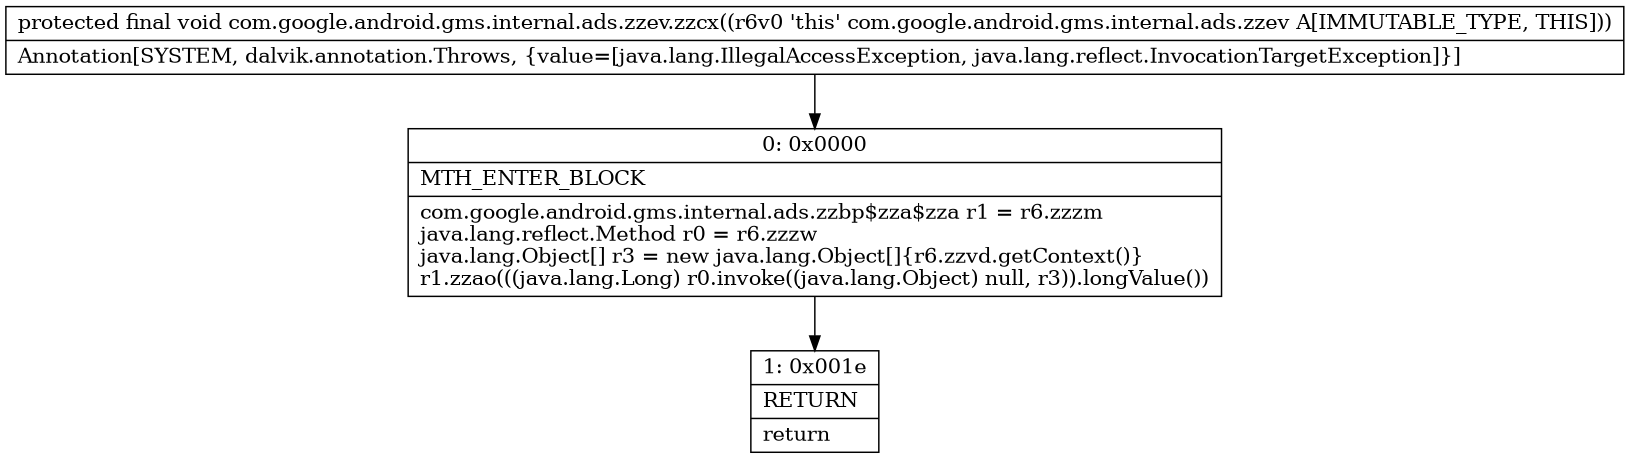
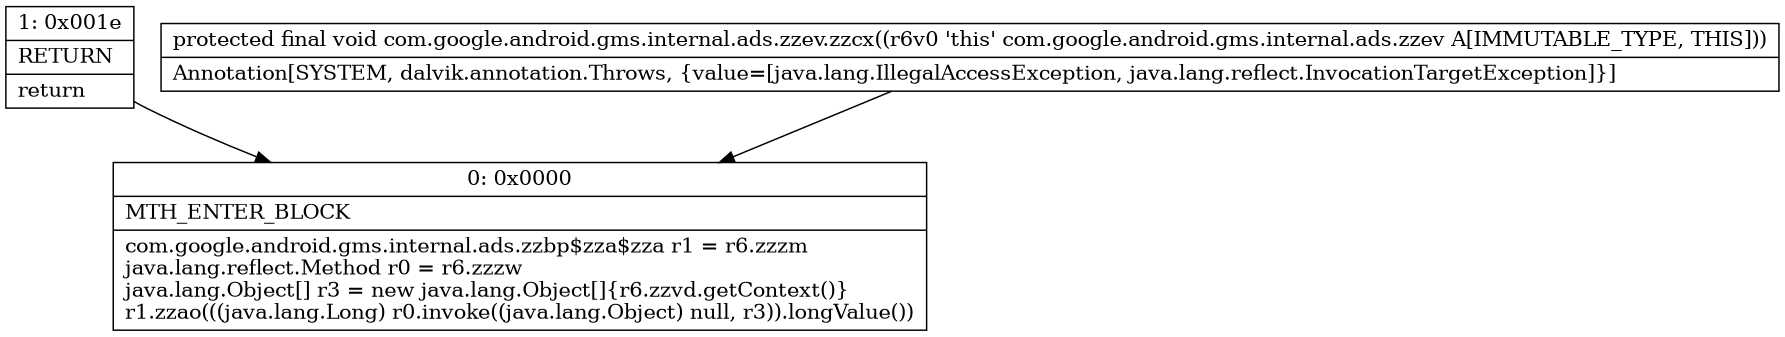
edge "0: 0x0000" -> "1: 0x001e": reversed
